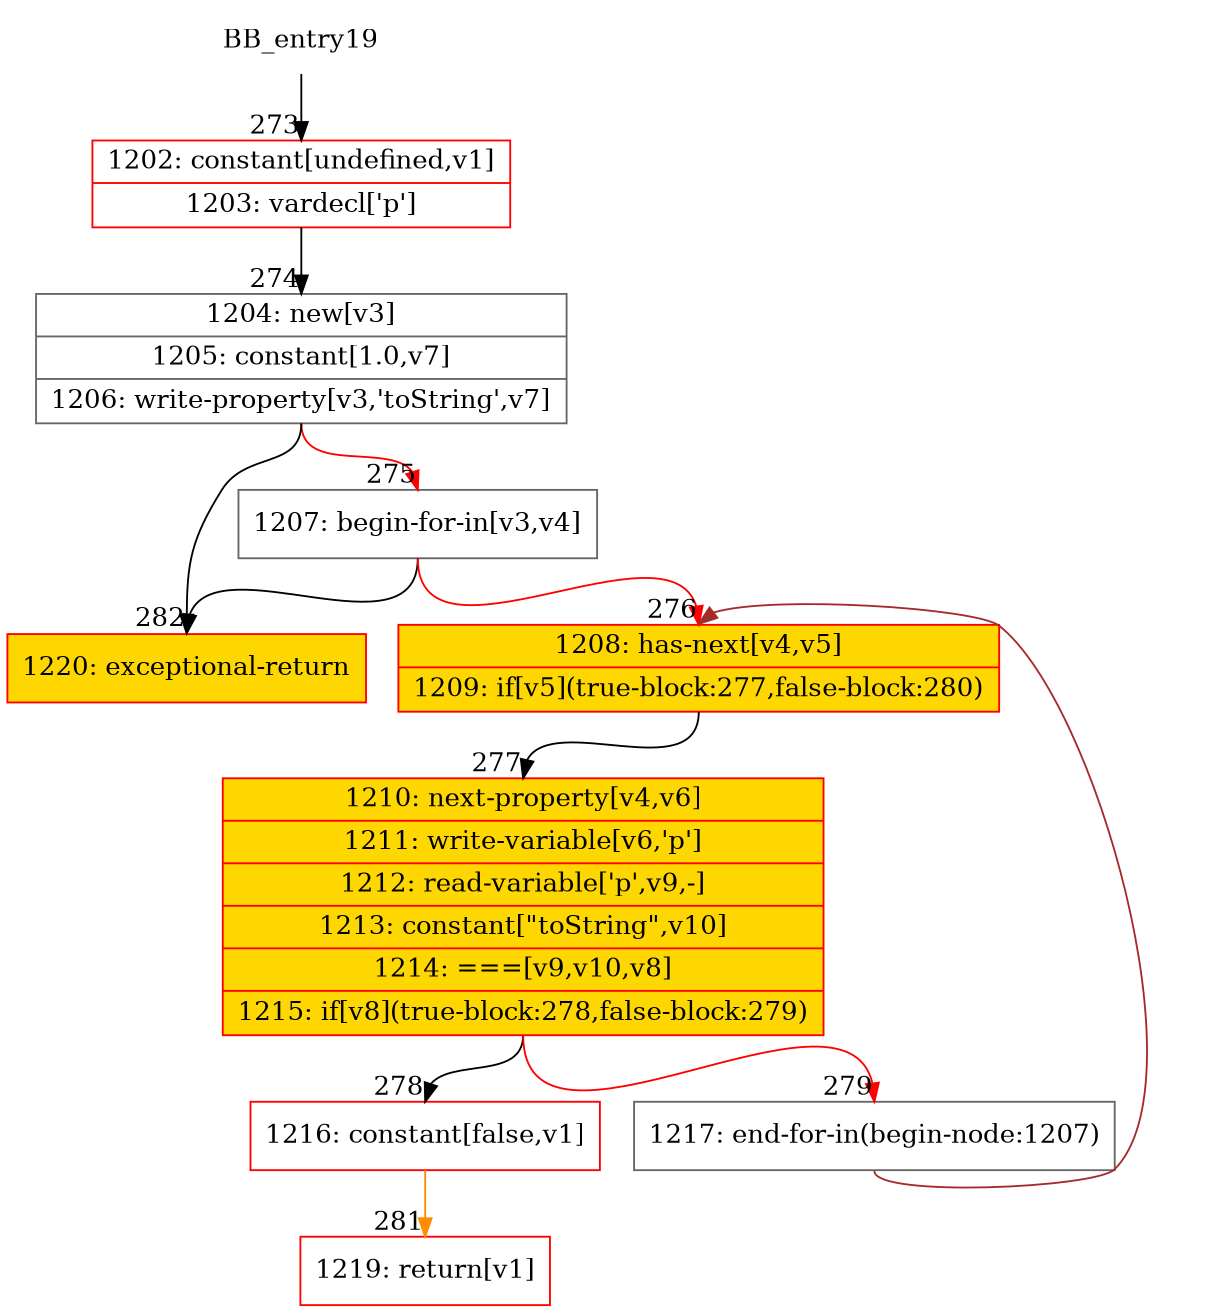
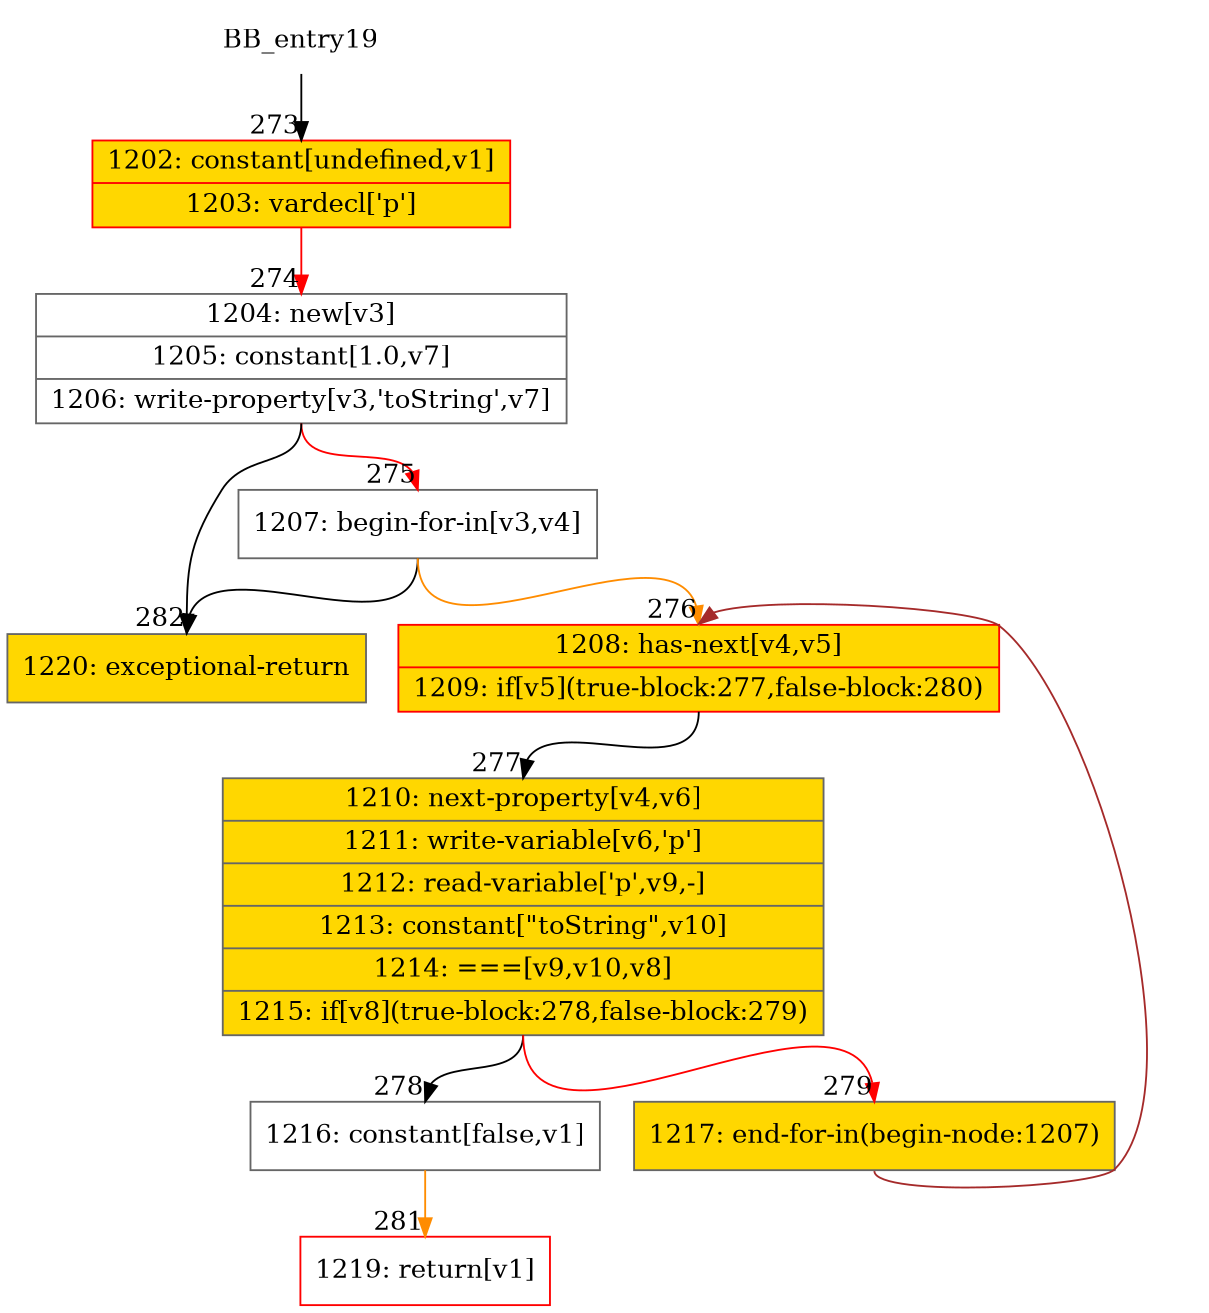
node "1202: constant[undefined,v1]": fillcolor white -> gold
edge "1202: constant[undefined,v1]" -> "1204: new[v3]": color black -> red
edge "1207: begin-for-in[v3,v4]" -> "1208: has-next[v4,v5]": color red -> darkorange
node "1220: exceptional-return": color red -> gray40
node "1210: next-property[v4,v6]": color red -> gray40
node "1216: constant[false,v1]": color red -> gray40
node "1217: end-for-in(begin-node:1207)": fillcolor white -> gold
